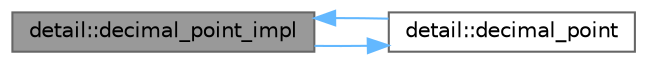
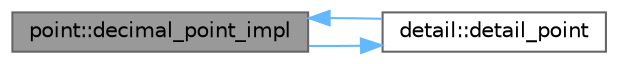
node "detail::decimal_point_impl": label "detail::decimal_point_impl" -> "point::decimal_point_impl"
node "detail::decimal_point": label "detail::decimal_point" -> "detail::detail_point"
